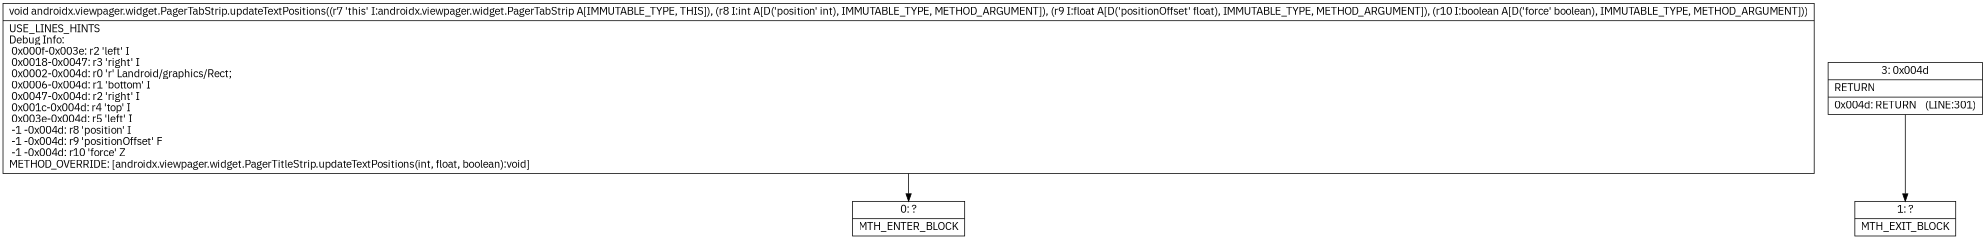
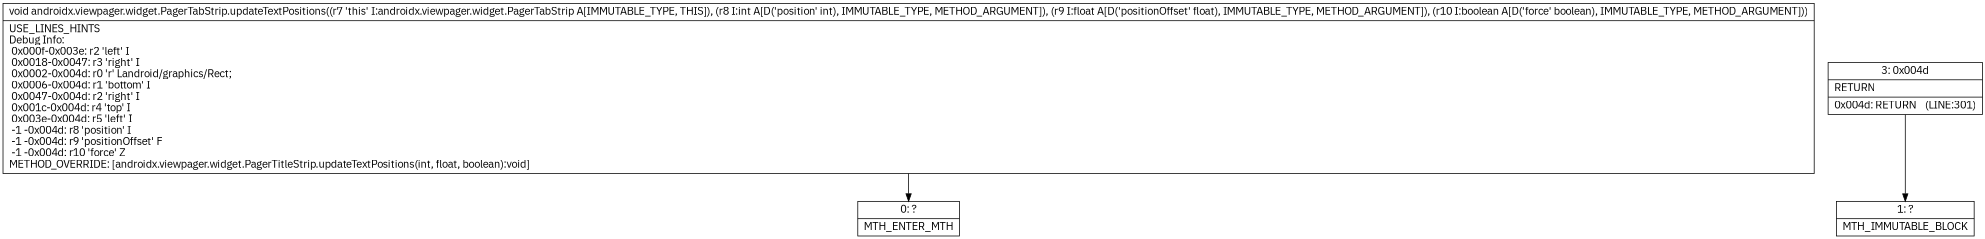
node "0: ?": text "MTH_ENTER_BLOCK" -> "MTH_ENTER_MTH"
node "1: ?": text "MTH_EXIT_BLOCK" -> "MTH_IMMUTABLE_BLOCK"
